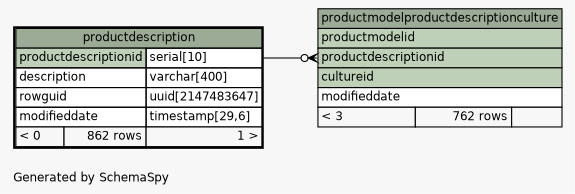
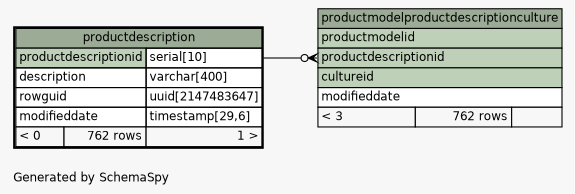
node "productdescription": text "862 rows" -> "762 rows"
